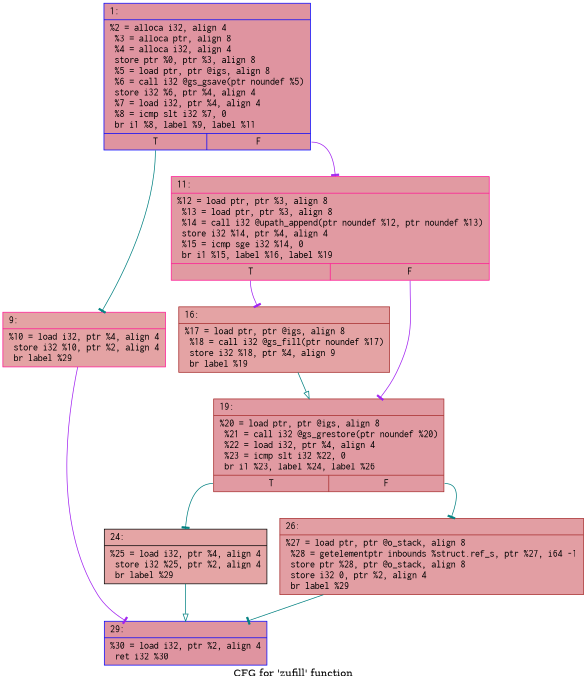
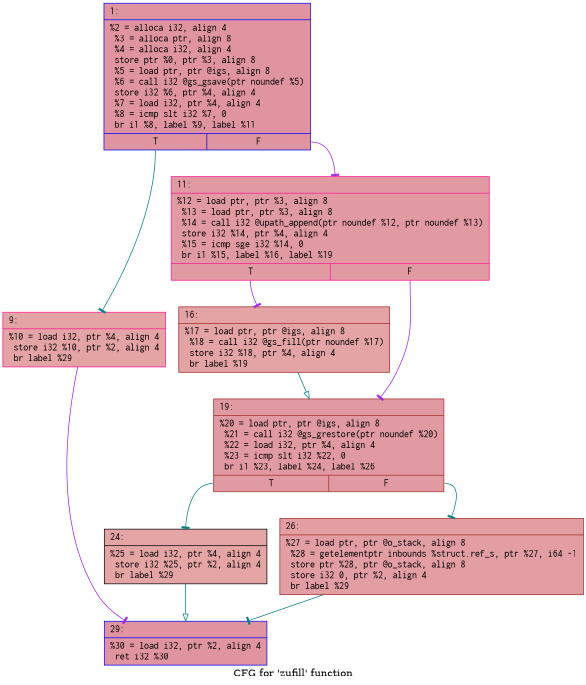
node "16:": text "store i32 %18, ptr %4, align 9" -> "store i32 %18, ptr %4, align 4"
